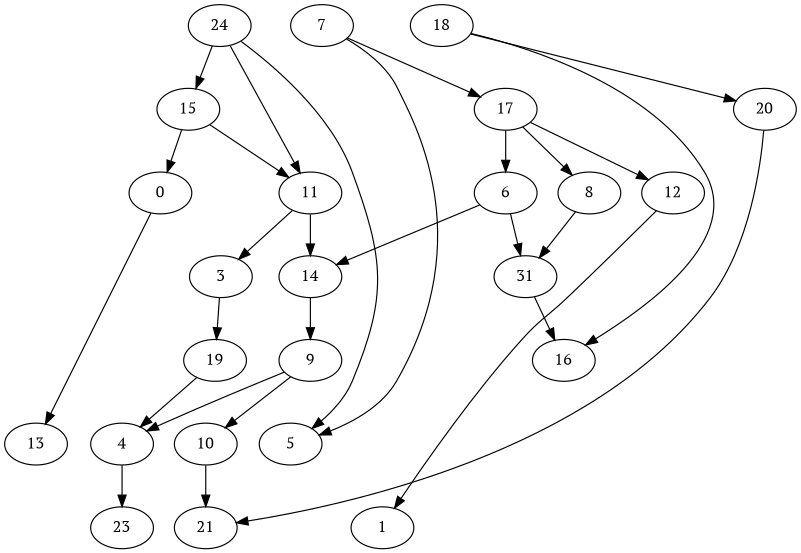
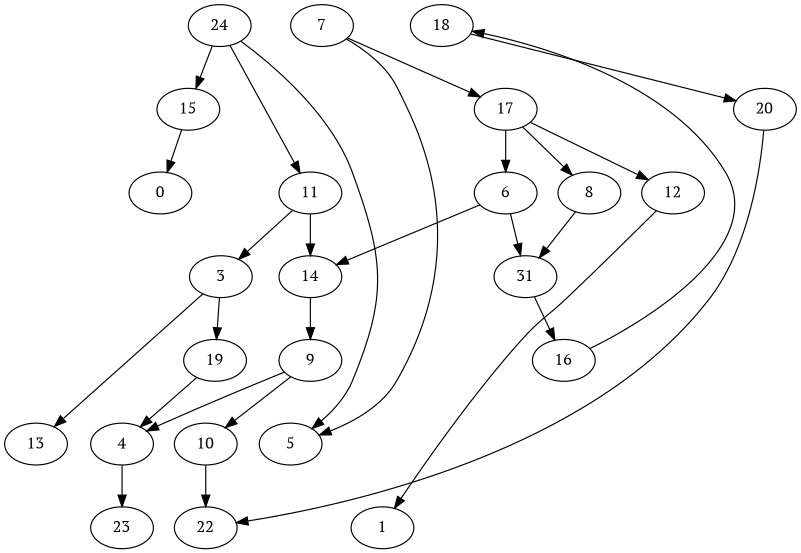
edge "15" -> "11": removed
edge "18" -> "16": reversed
edge "0" -> "13": now "3" -> "13"
node "21": label "21" -> "22"
